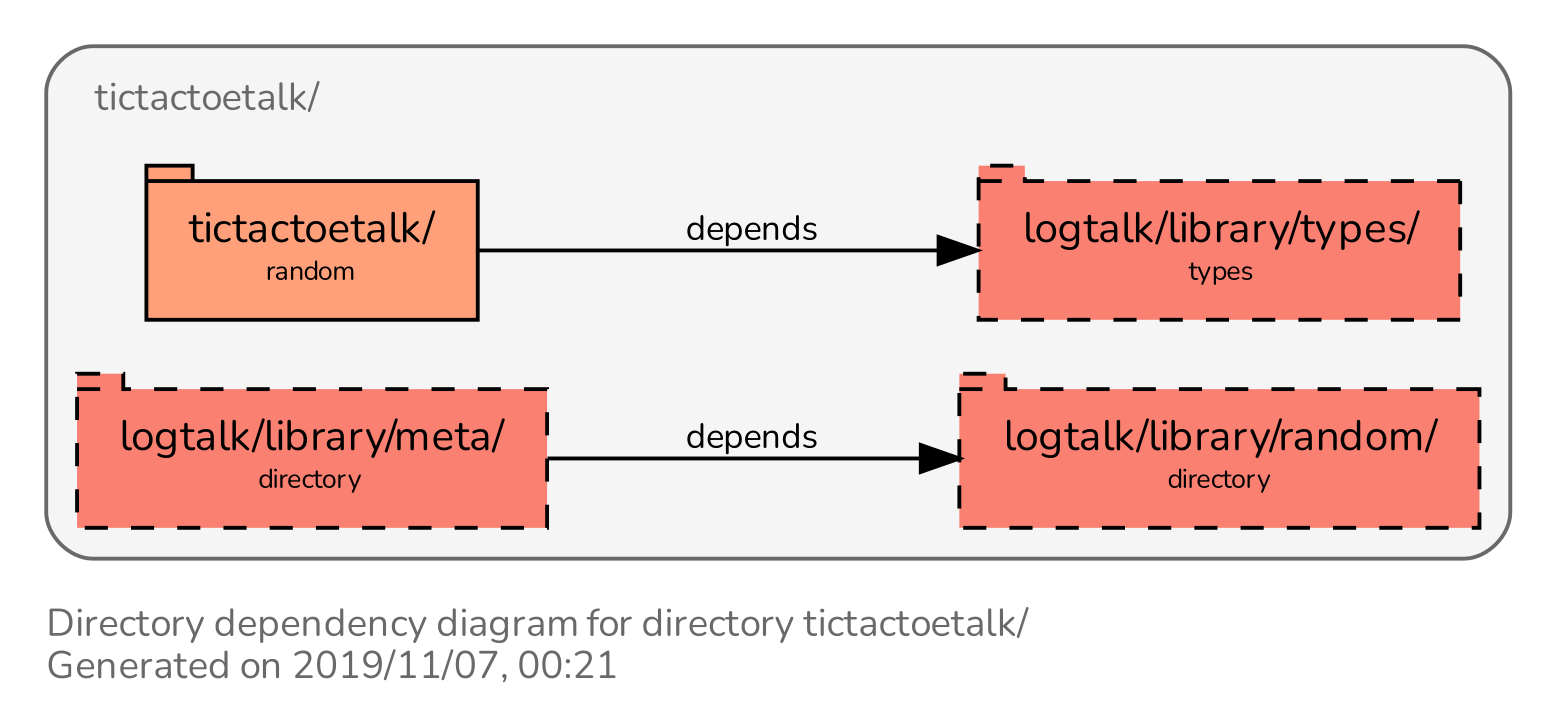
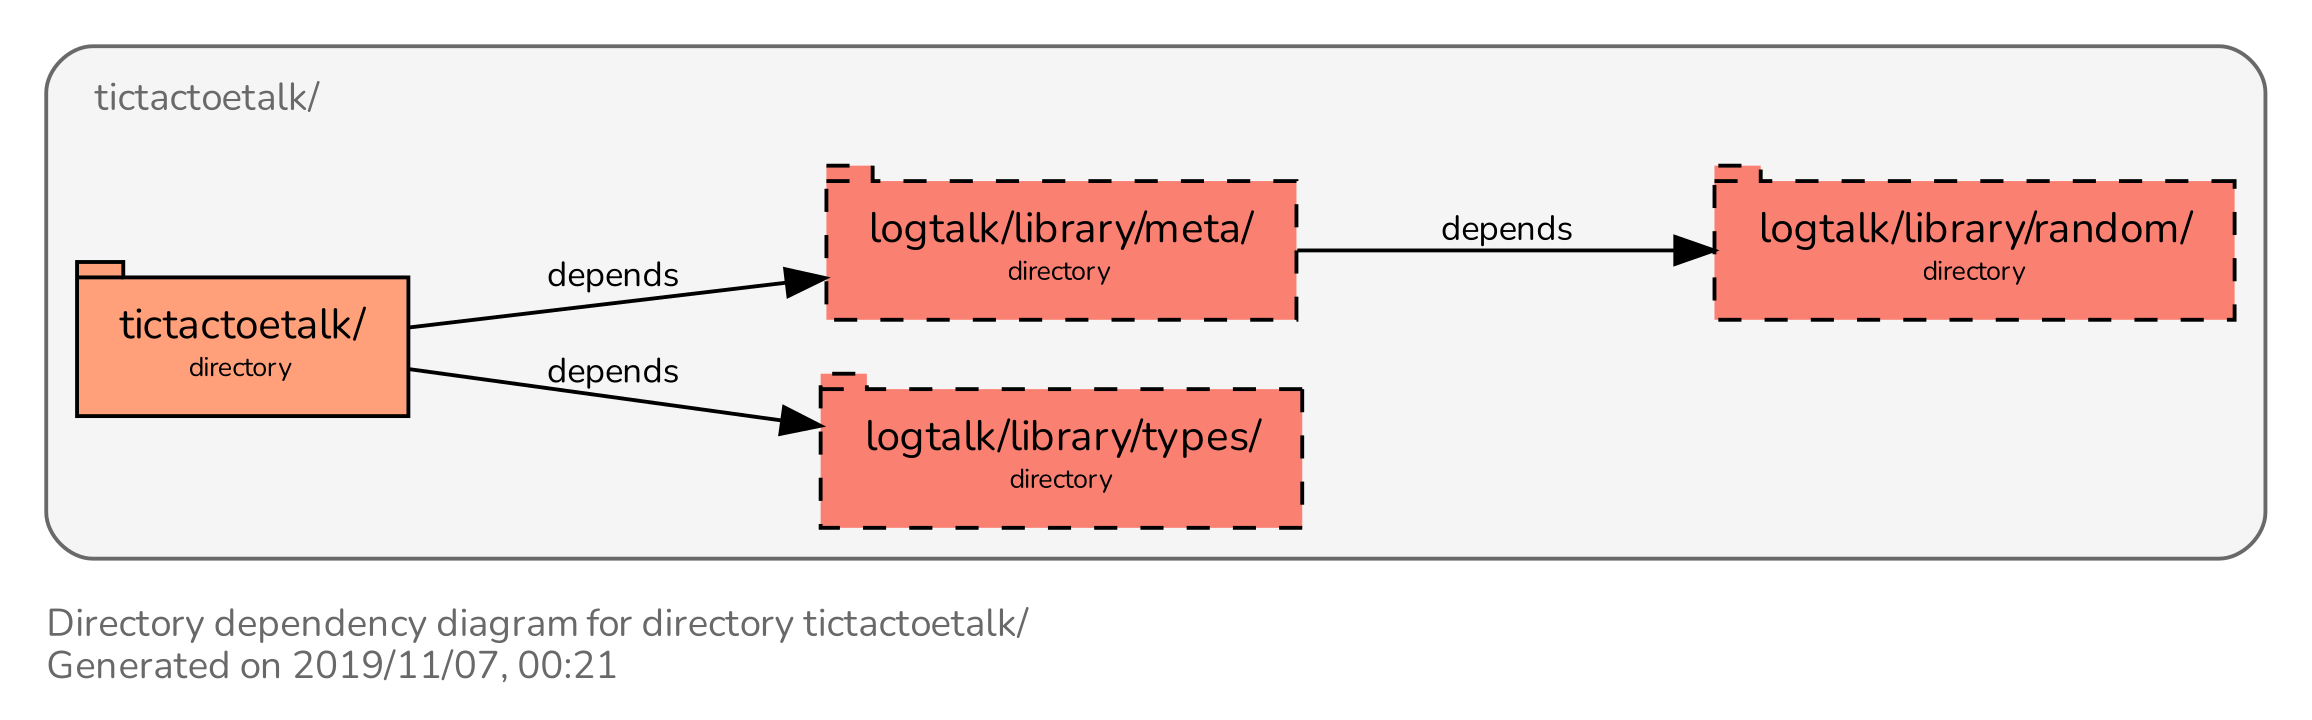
node "tictactoetalk/": text "random" -> "directory"
node "logtalk/library/types/": text "types" -> "directory"
edge "tictactoetalk/" -> "logtalk/library/meta/": added, label "depends"
